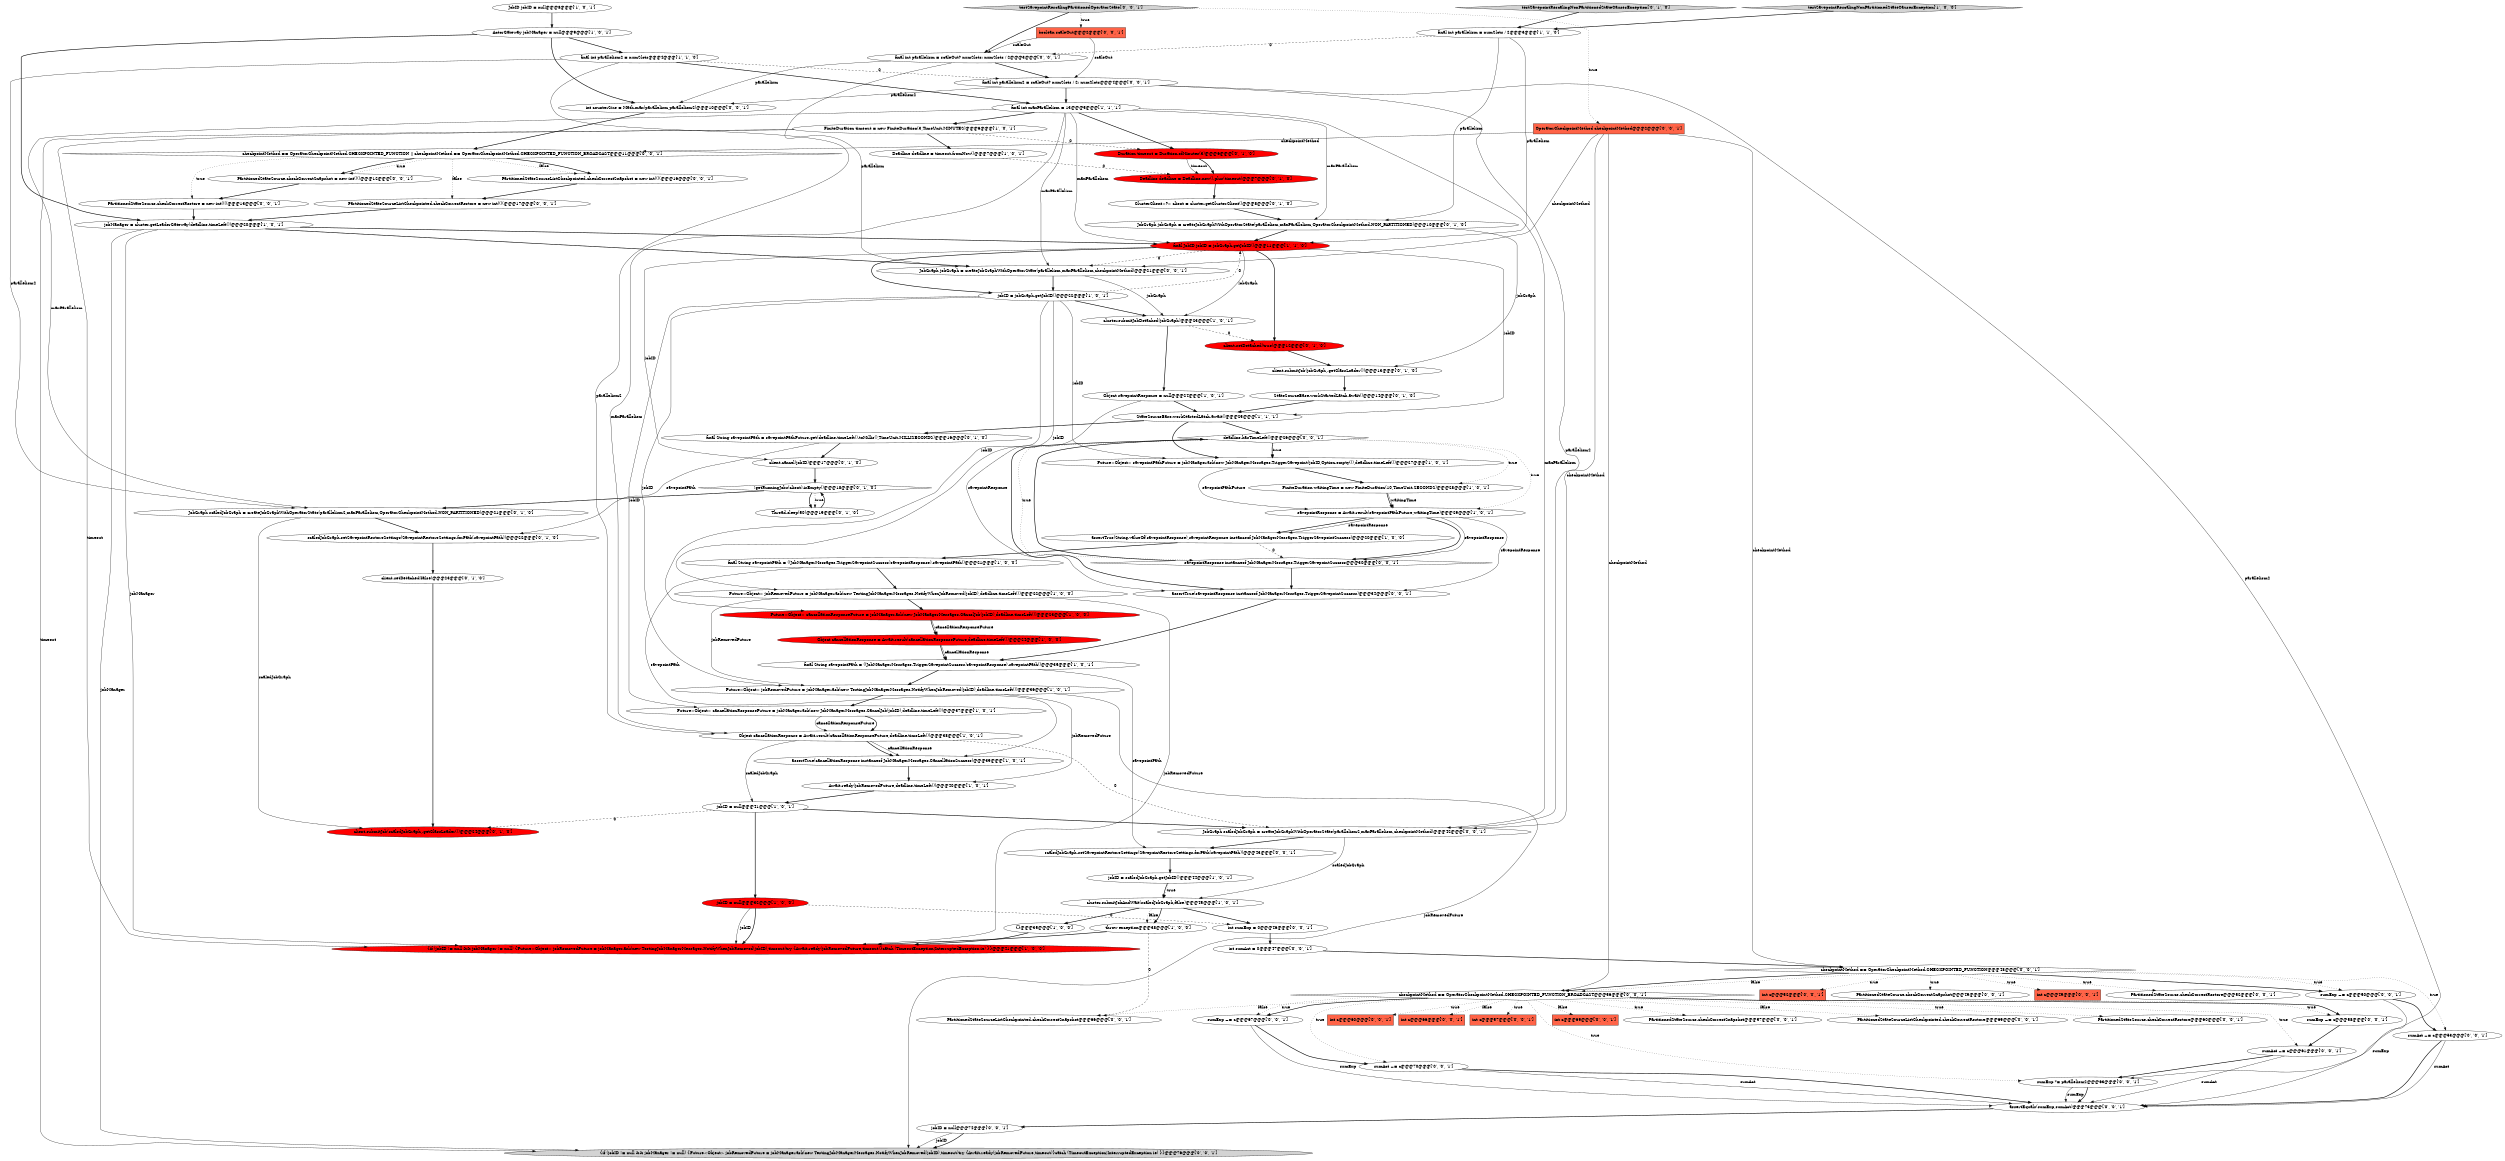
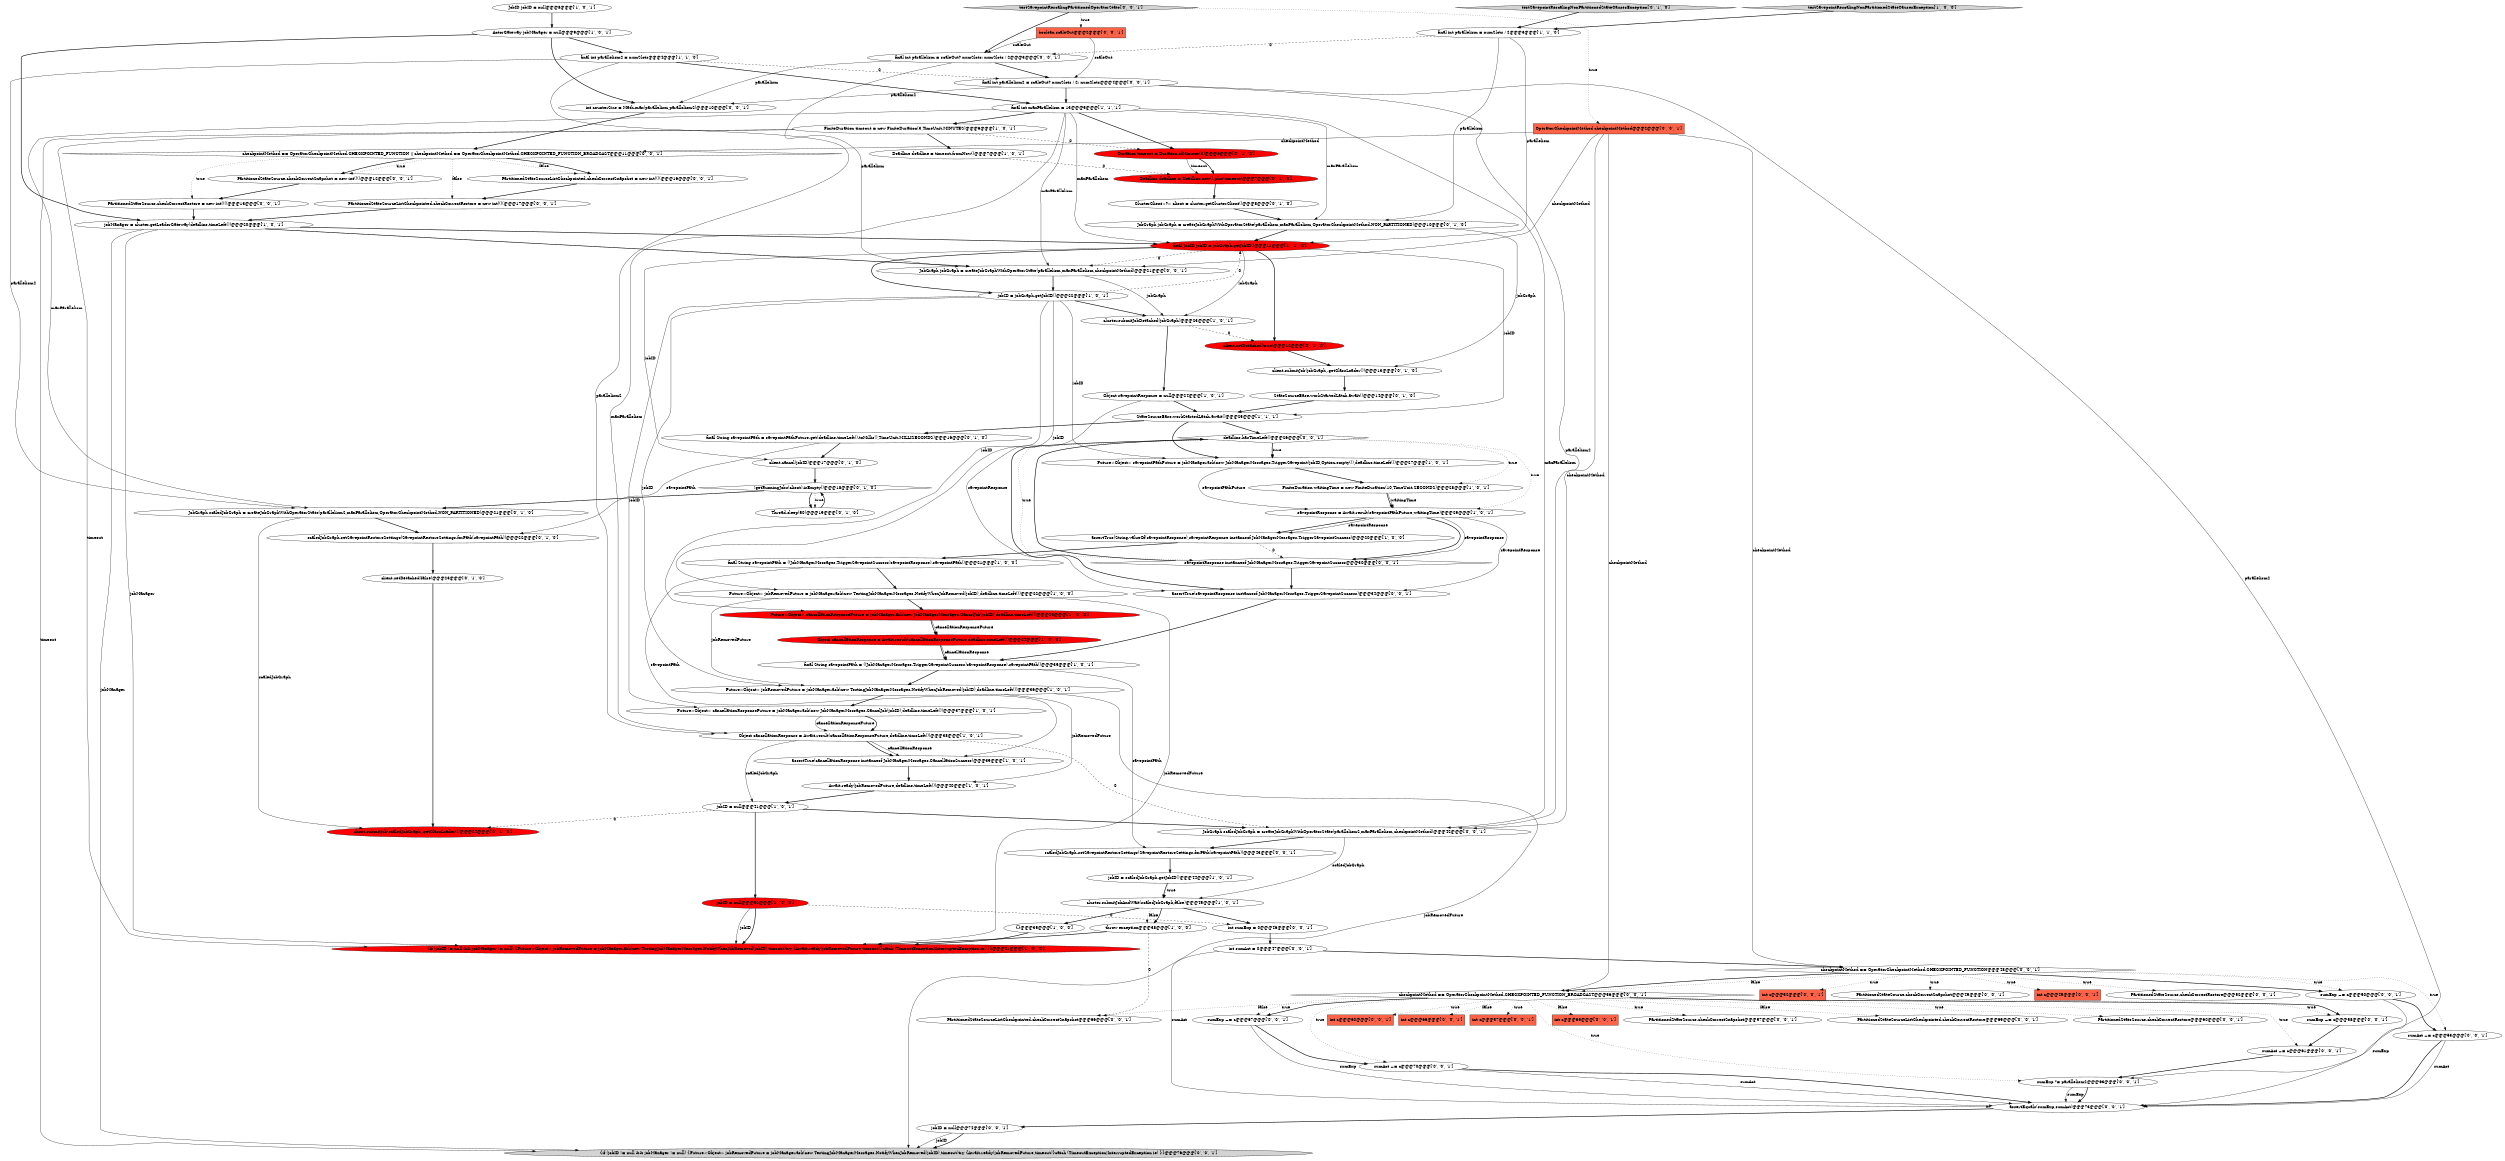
edge "sumAct += c@@@61@@@['0', '0', '1']" -> "assertEquals(sumExp,sumAct)@@@73@@@['0', '0', '1']": now "int sumAct = 0@@@47@@@['0', '0', '1']" -> "assertEquals(sumExp,sumAct)@@@73@@@['0', '0', '1']"
